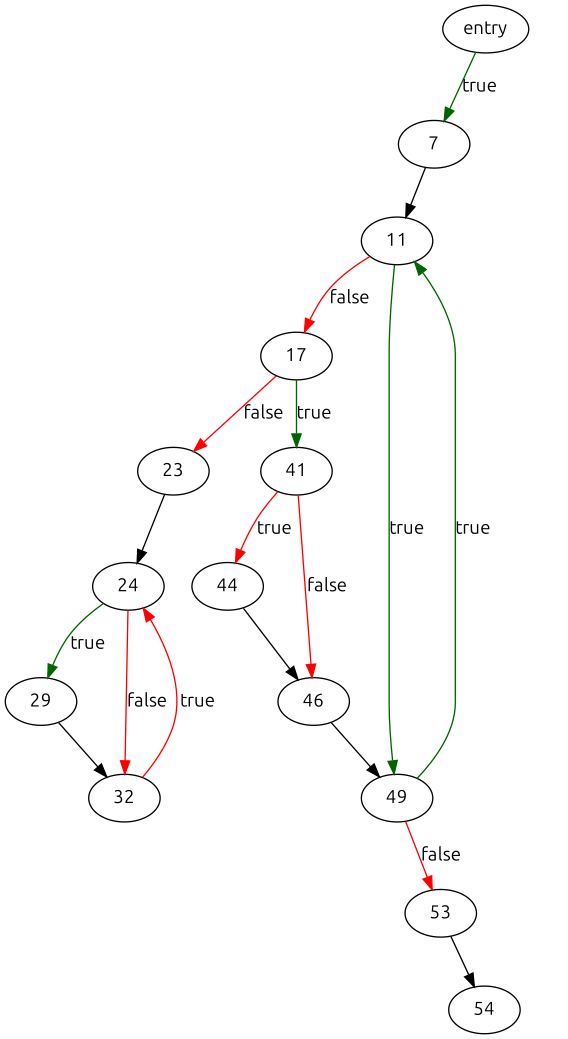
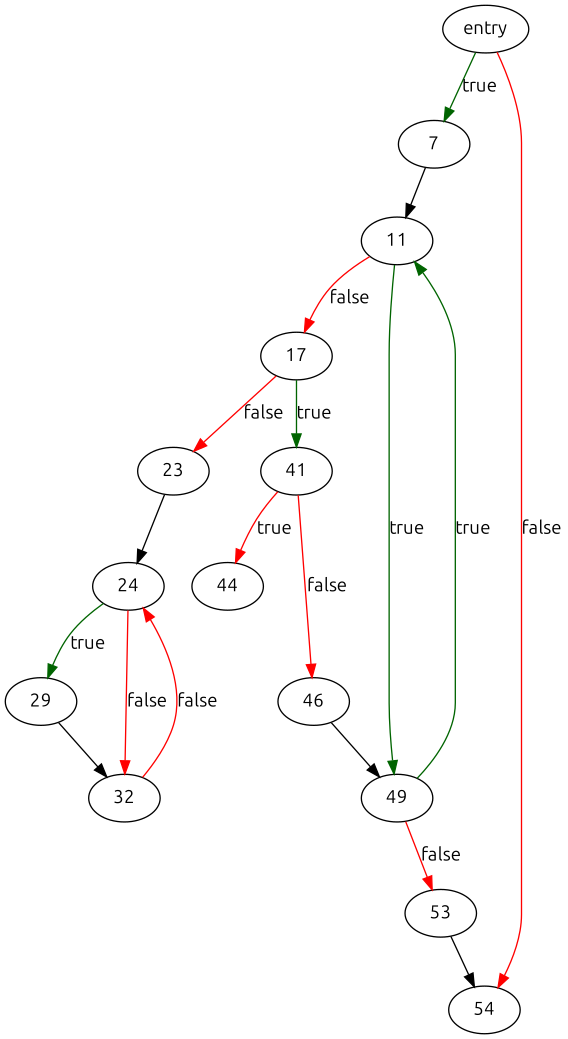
edge "entry" -> "54": added, label "false"
edge "44" -> "46": removed
edge "32" -> "24": label "true" -> "false"
